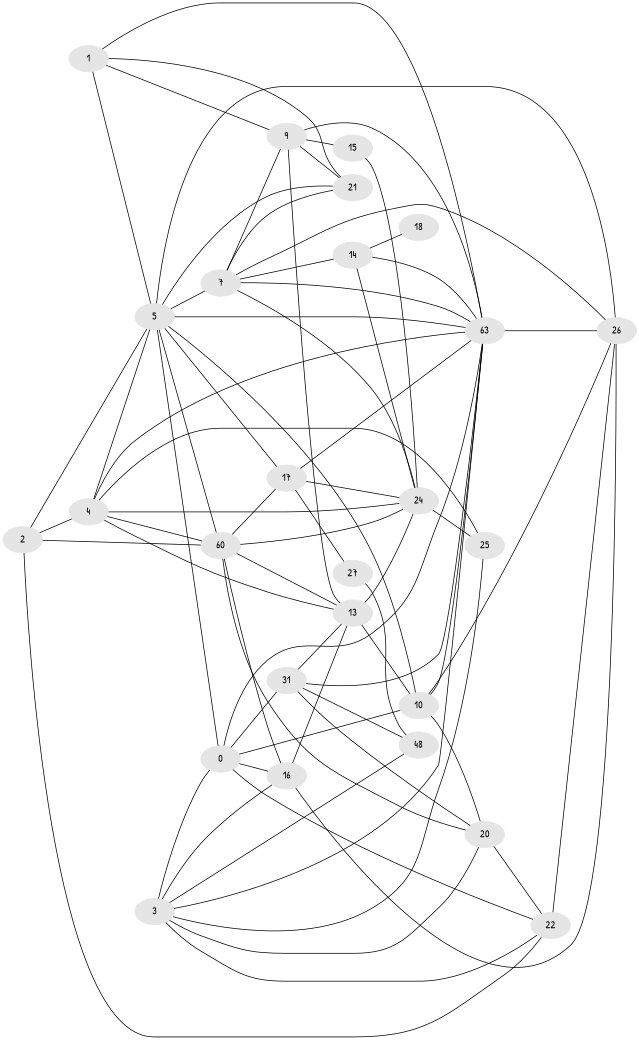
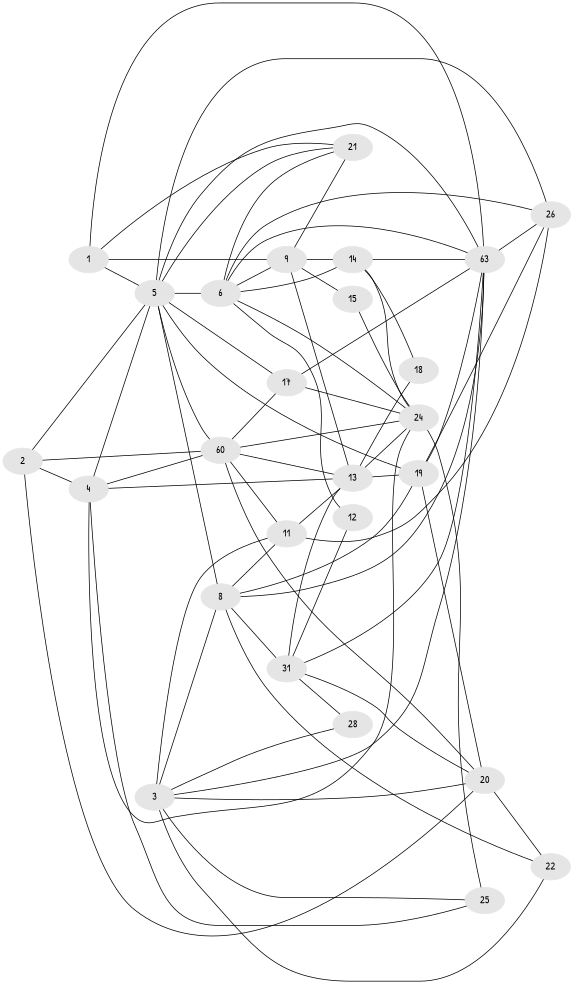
edge "9" -- "63": now "9" -- "14"
node "7": label "7" -> "6"
edge "63" -- "4": removed
edge "18" -- "13": added
node "12": added
node "27": removed
edge "26" -- "22": removed
node "10": label "10" -> "19"
node "48": label "48" -> "28"
node "0": label "0" -> "8"
node "16": label "16" -> "11"
edge "2" -- "22": now "2" -- "20"
